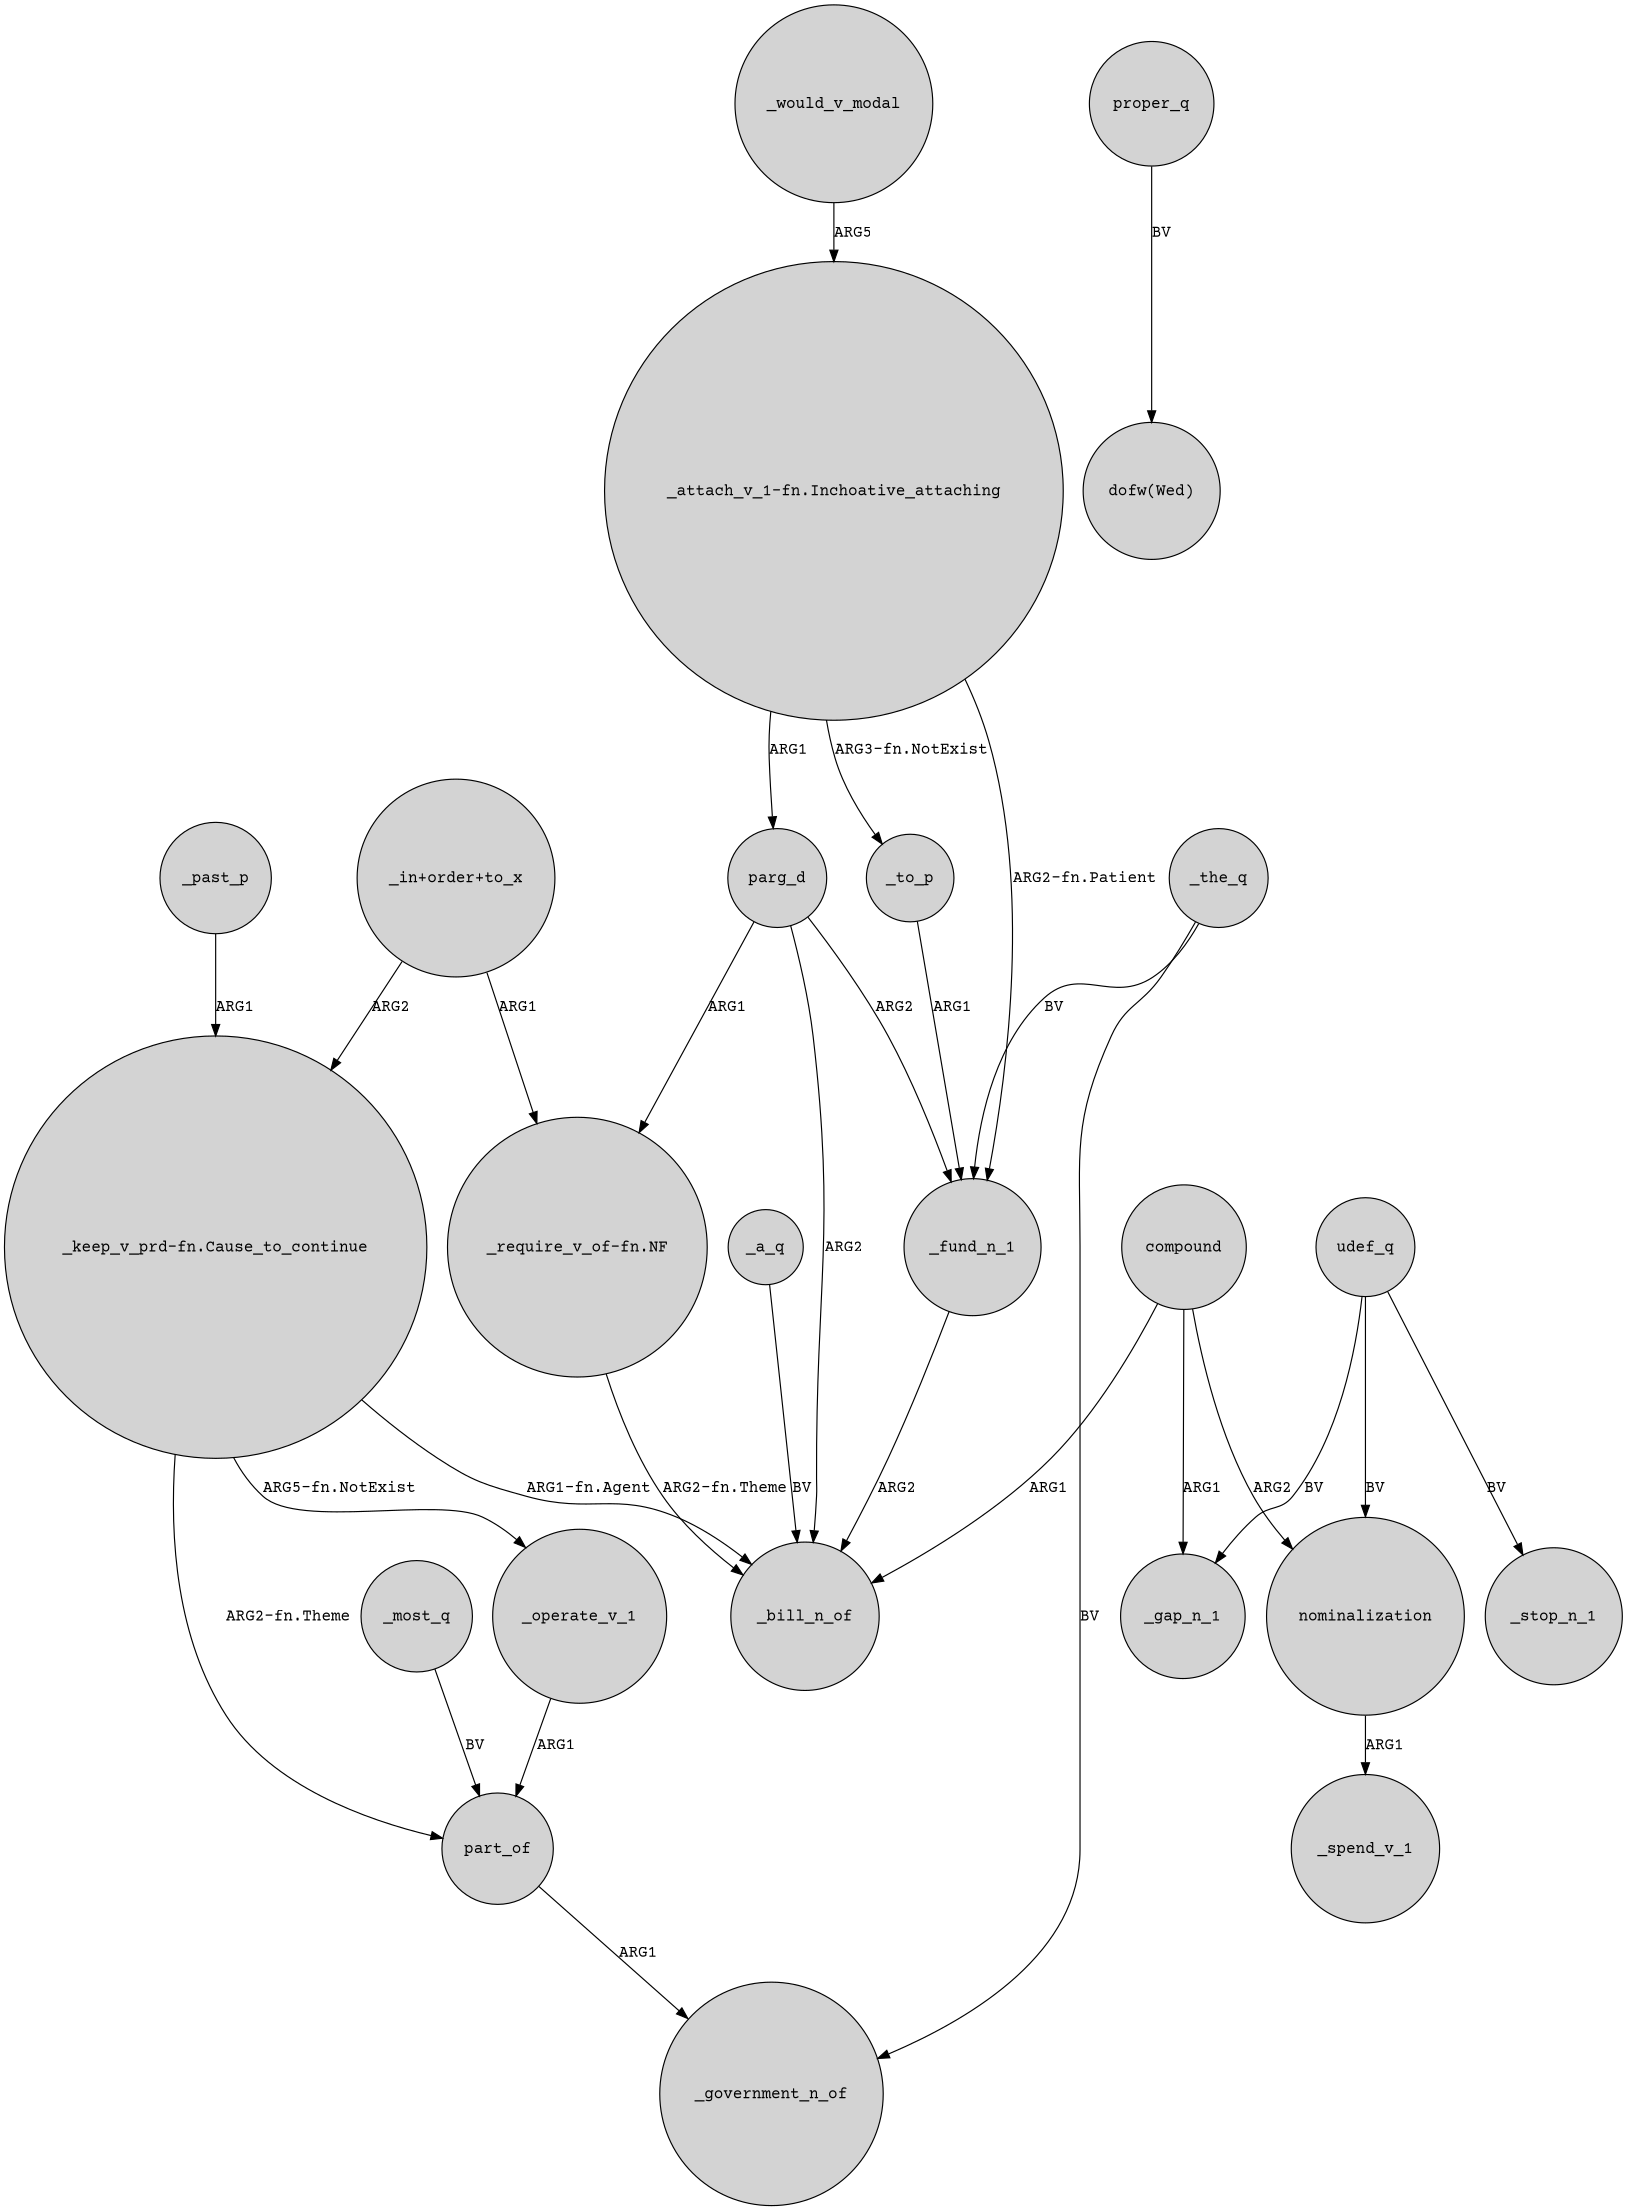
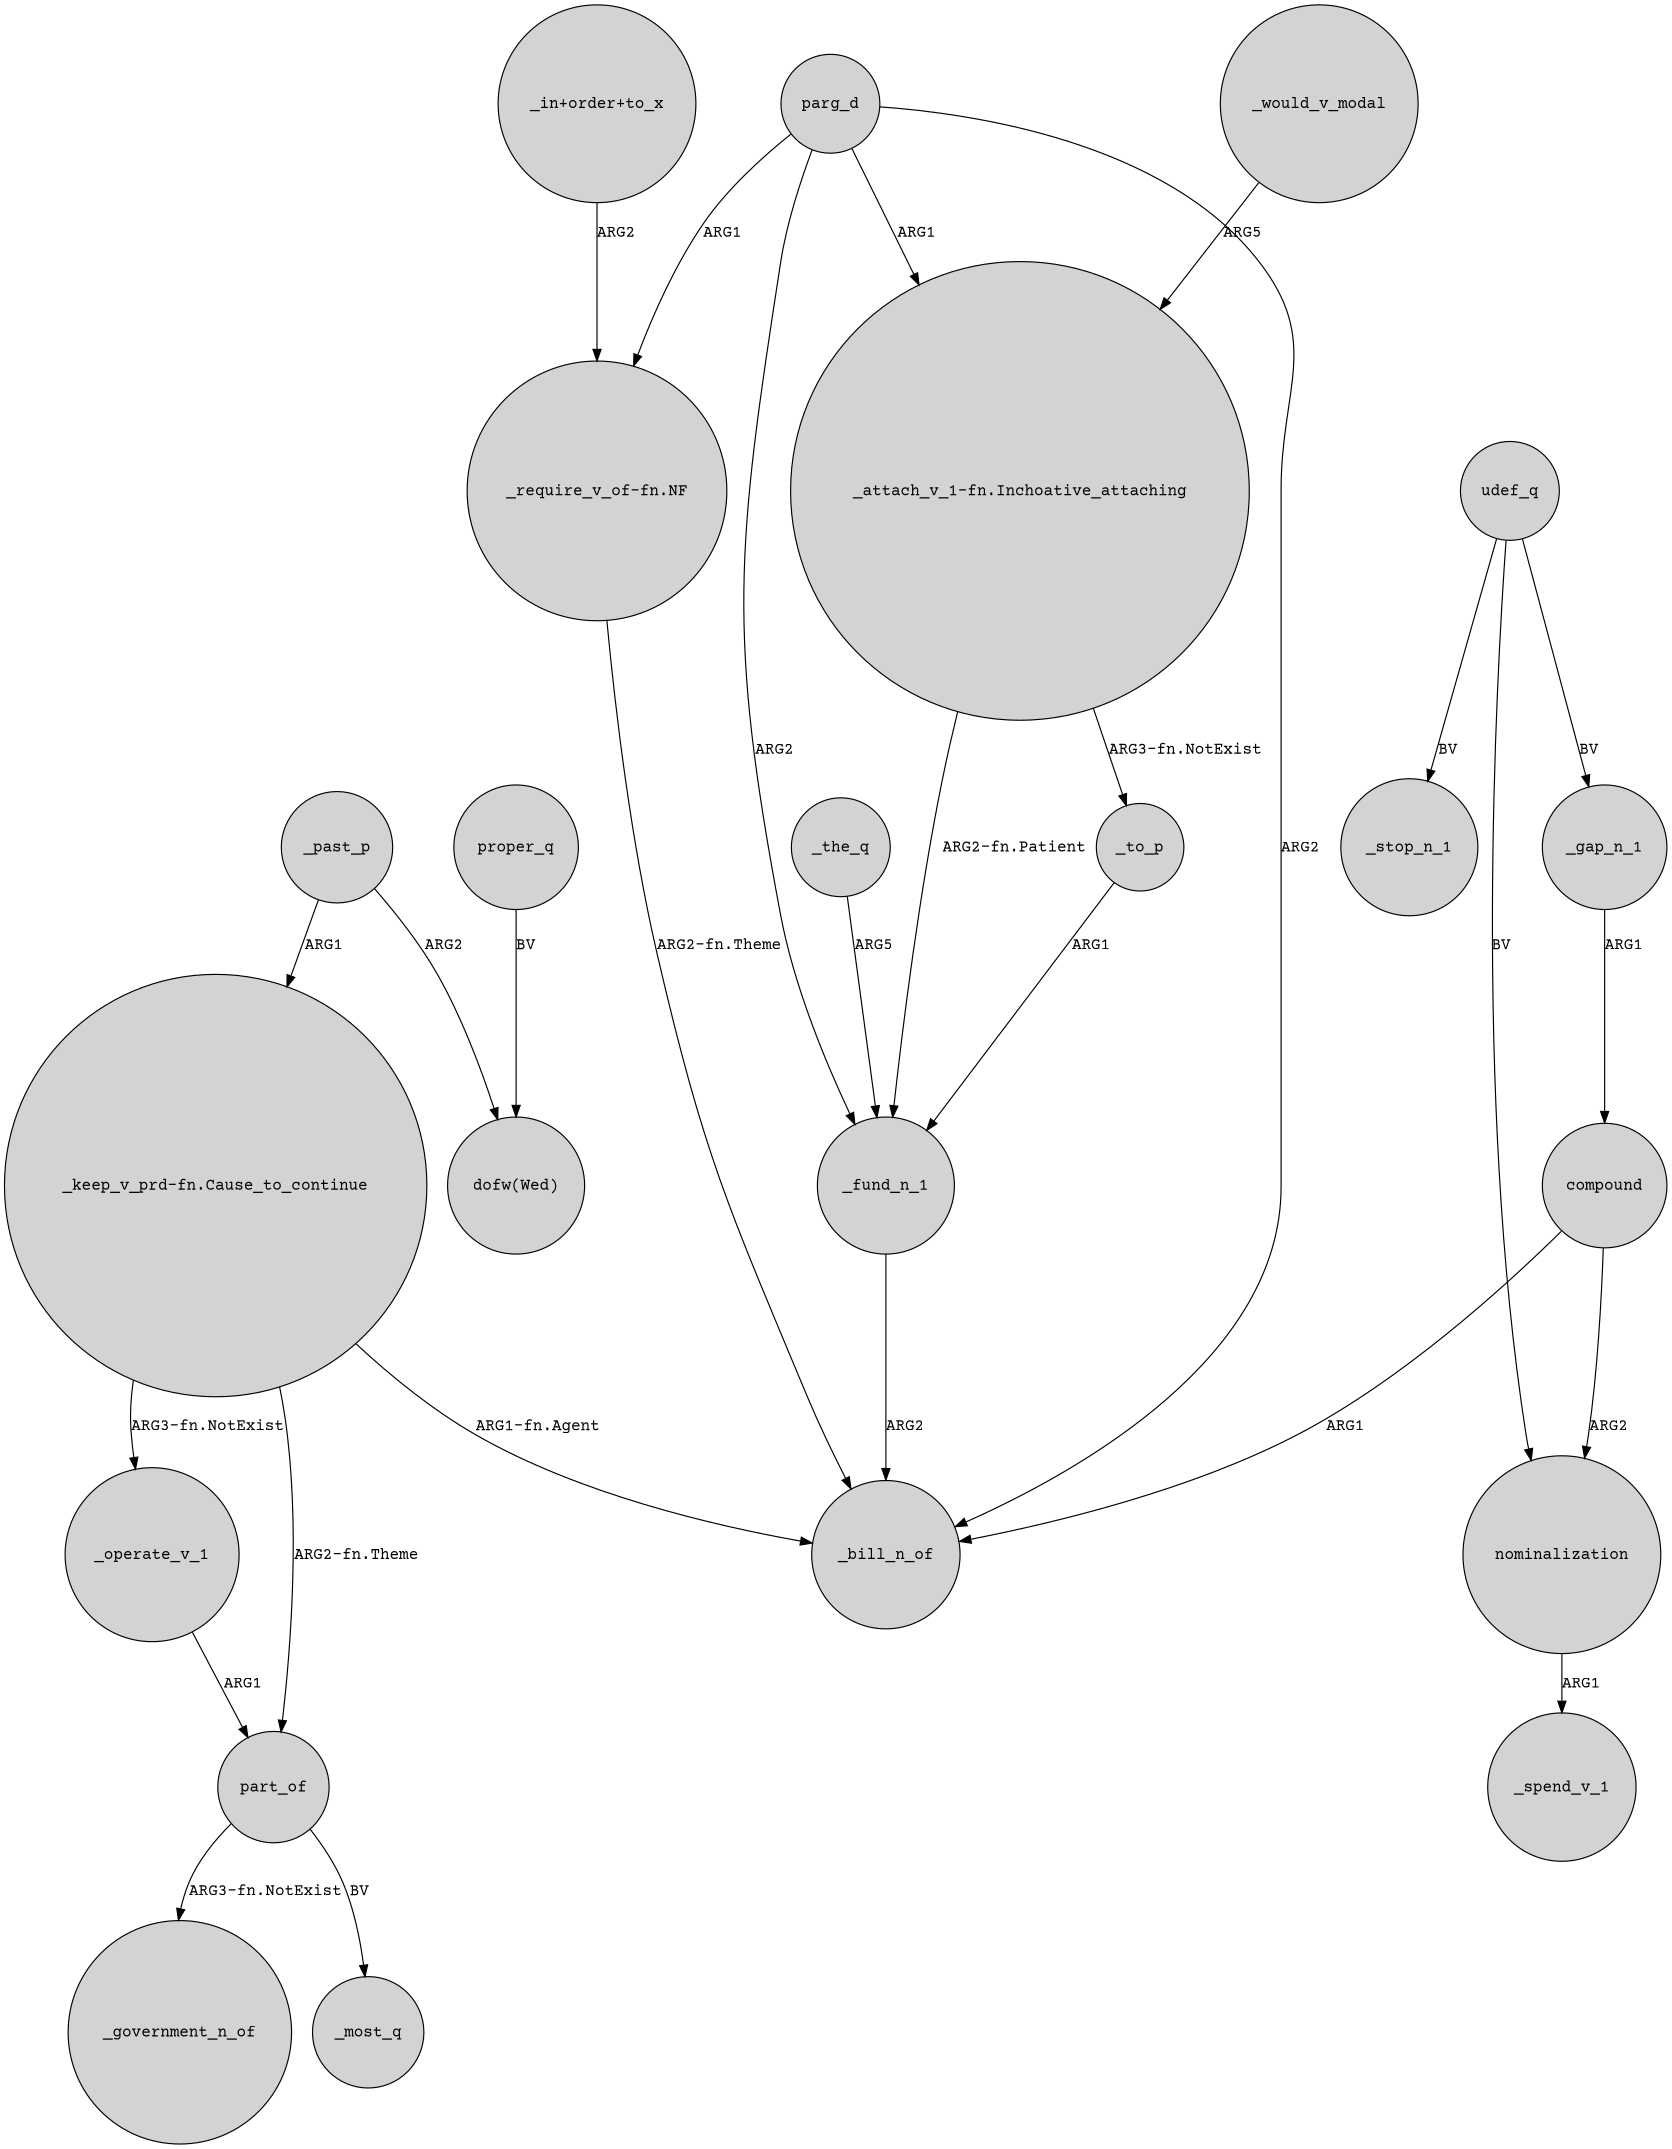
edge "_attach_v_1-fn.Inchoative_attaching" -> "parg_d": reversed
edge "_past_p" -> "dofw(Wed)": added, label "ARG2"
edge "_in+order+to_x" -> "_require_v_of-fn.NF": label "ARG1" -> "ARG2"
edge "_the_q" -> "_fund_n_1": label "BV" -> "ARG5"
edge "_in+order+to_x" -> "_keep_v_prd-fn.Cause_to_continue": removed, label "ARG2"
node "_a_q": removed
edge "compound" -> "_gap_n_1": reversed
edge "_keep_v_prd-fn.Cause_to_continue" -> "_operate_v_1": label "ARG5-fn.NotExist" -> "ARG3-fn.NotExist"
edge "_the_q" -> "_government_n_of": removed, label "BV"
edge "_most_q" -> "part_of": reversed
edge "part_of" -> "_government_n_of": label "ARG1" -> "ARG3-fn.NotExist"
